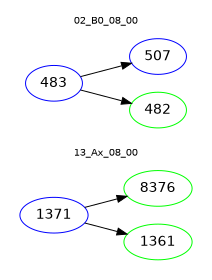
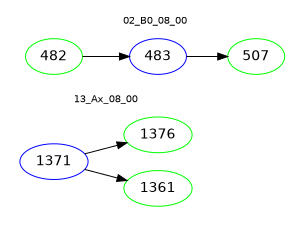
node "507": color blue -> green
edge "483" -> "482": reversed
node "8376": label "8376" -> "1376"
